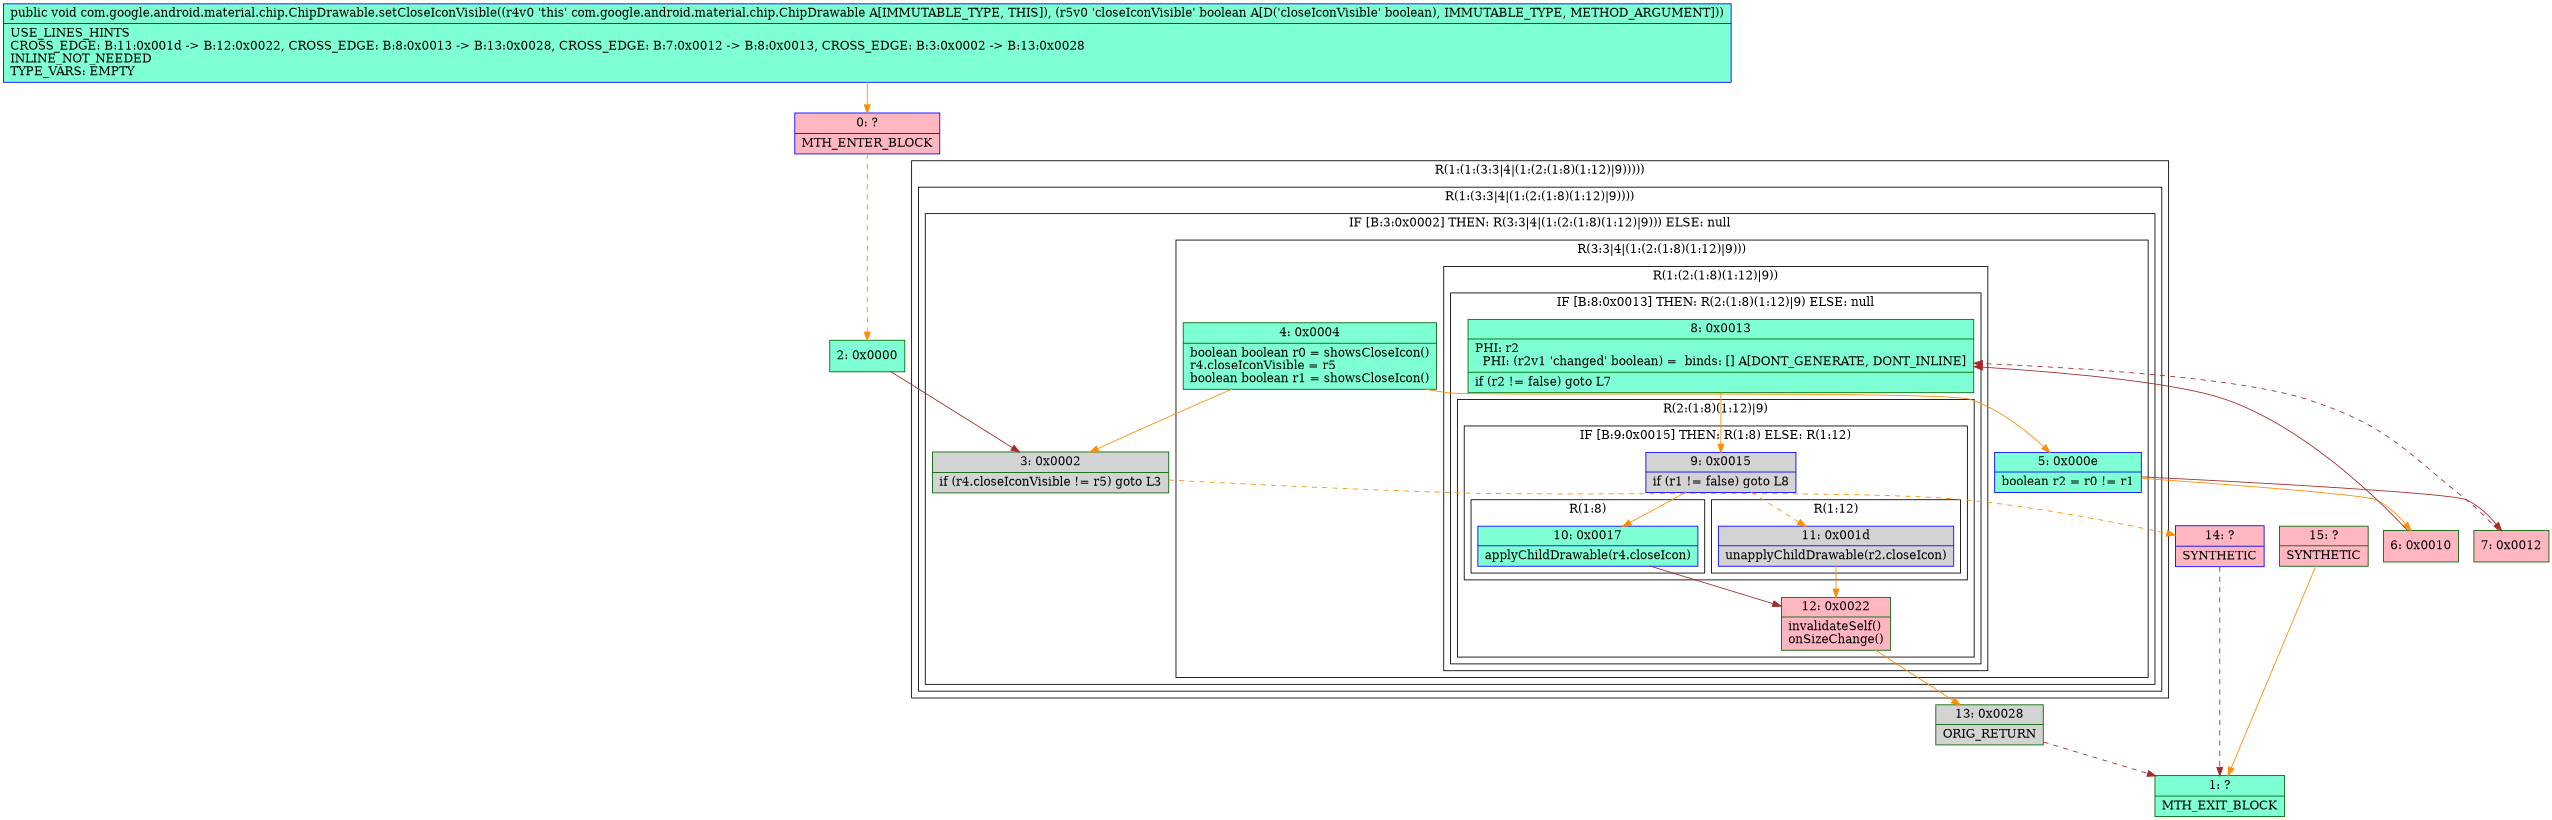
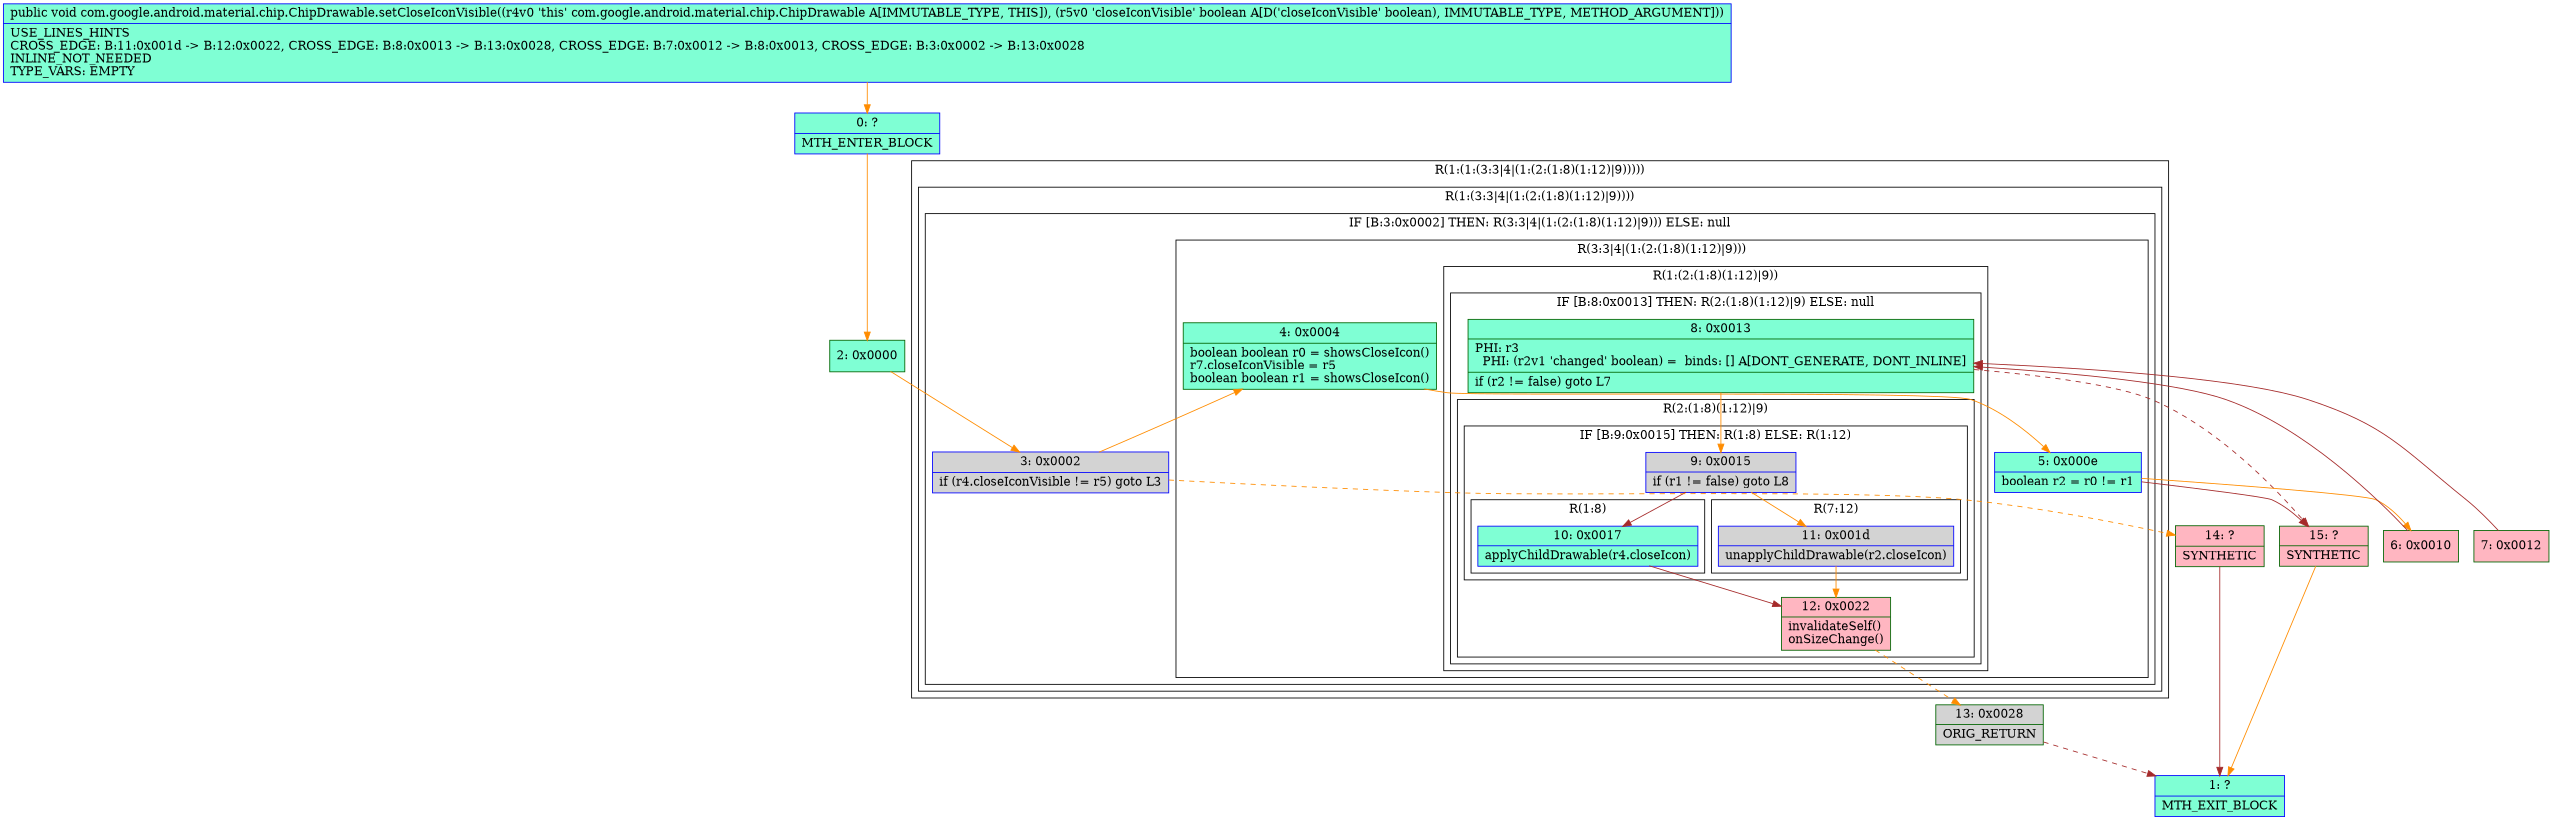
node "0: ?": fillcolor lightpink -> aquamarine
edge "0: ?" -> "2: 0x0000": style dashed -> solid
node "8: 0x0013": text "PHI: r2" -> "PHI: r3"
node "4: 0x0004": text "r4.closeIconVisible = r5" -> "r7.closeIconVisible = r5"
edge "7: 0x0012" -> "8: 0x0013": style dashed -> solid
edge "8: 0x0013" -> "15: ?": added
edge "2: 0x0000" -> "3: 0x0002": color brown -> darkorange
edge "4: 0x0004" -> "3: 0x0002": reversed
node "3: 0x0002": color darkgreen -> blue
edge "5: 0x000e" -> "7: 0x0012": now "5: 0x000e" -> "15: ?"
edge "9: 0x0015" -> "10: 0x0017": color darkorange -> brown
edge "9: 0x0015" -> "11: 0x001d": style dashed -> solid
cluster "R(1:12)": label "R(1:12)" -> "R(7:12)"
node "14: ?": color blue -> darkgreen
edge "14: ?" -> "1: ?": style dashed -> solid
edge "12: 0x0022" -> "13: 0x0028": style solid -> dashed
node "1: ?": color darkgreen -> blue
